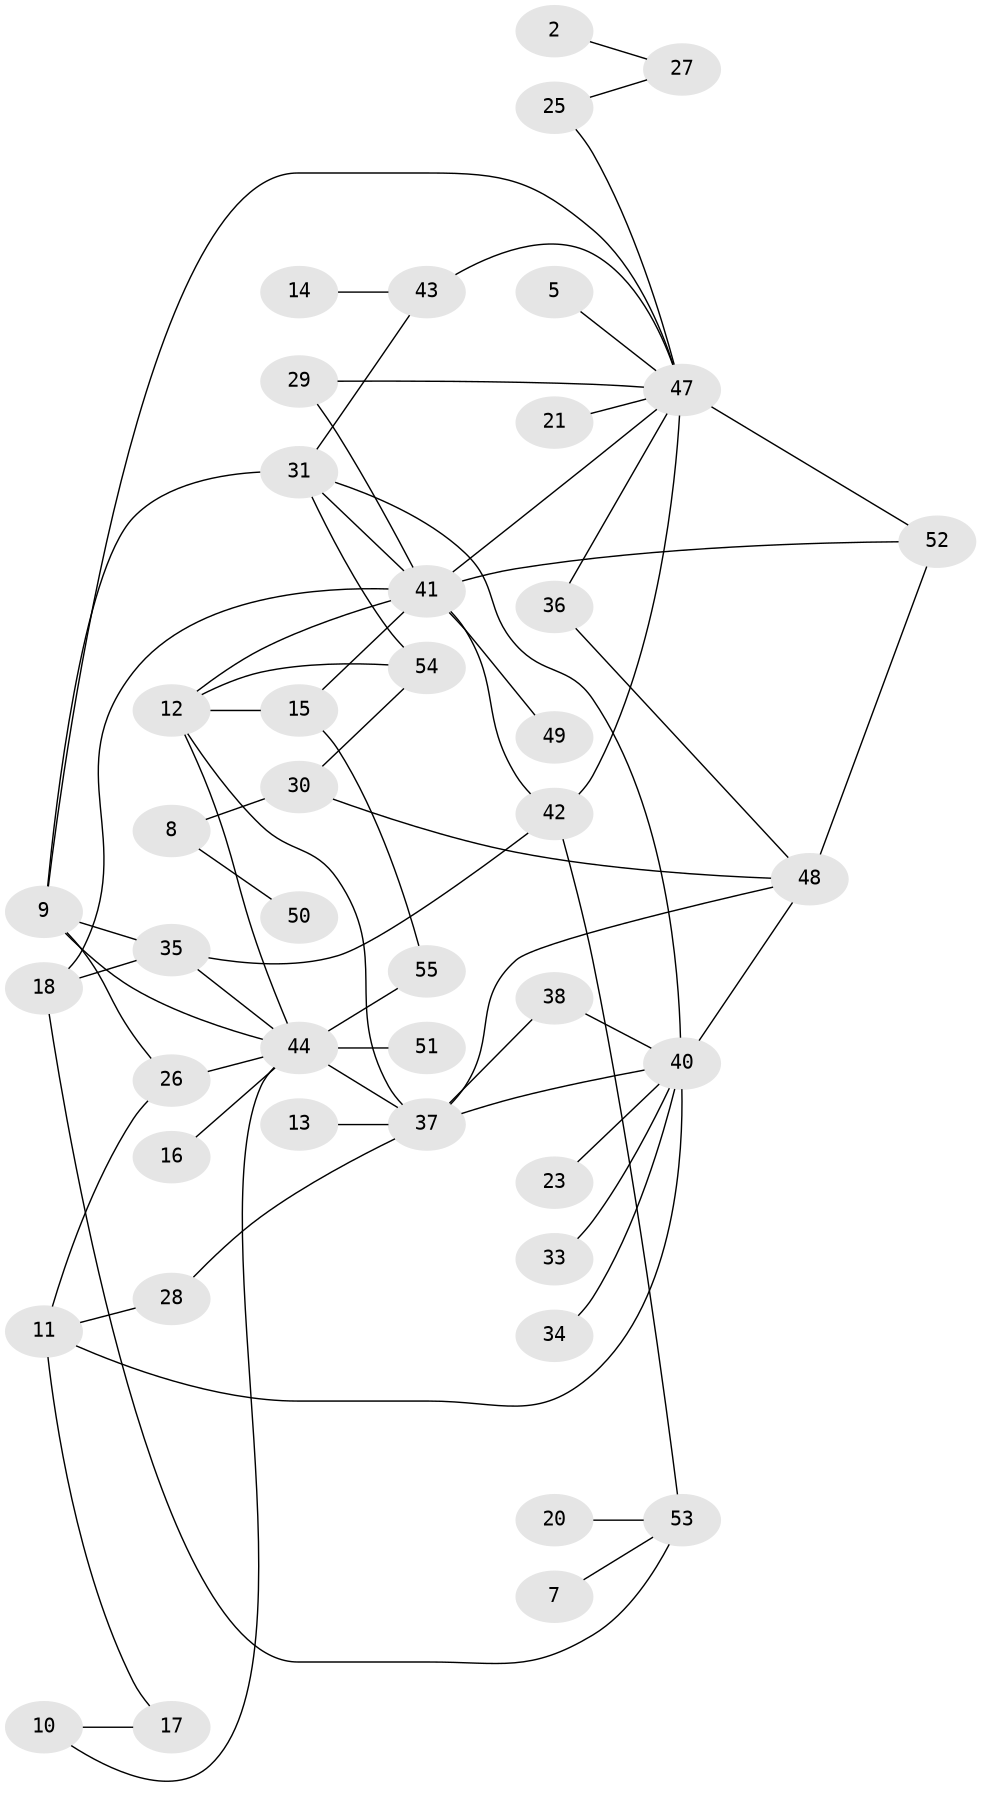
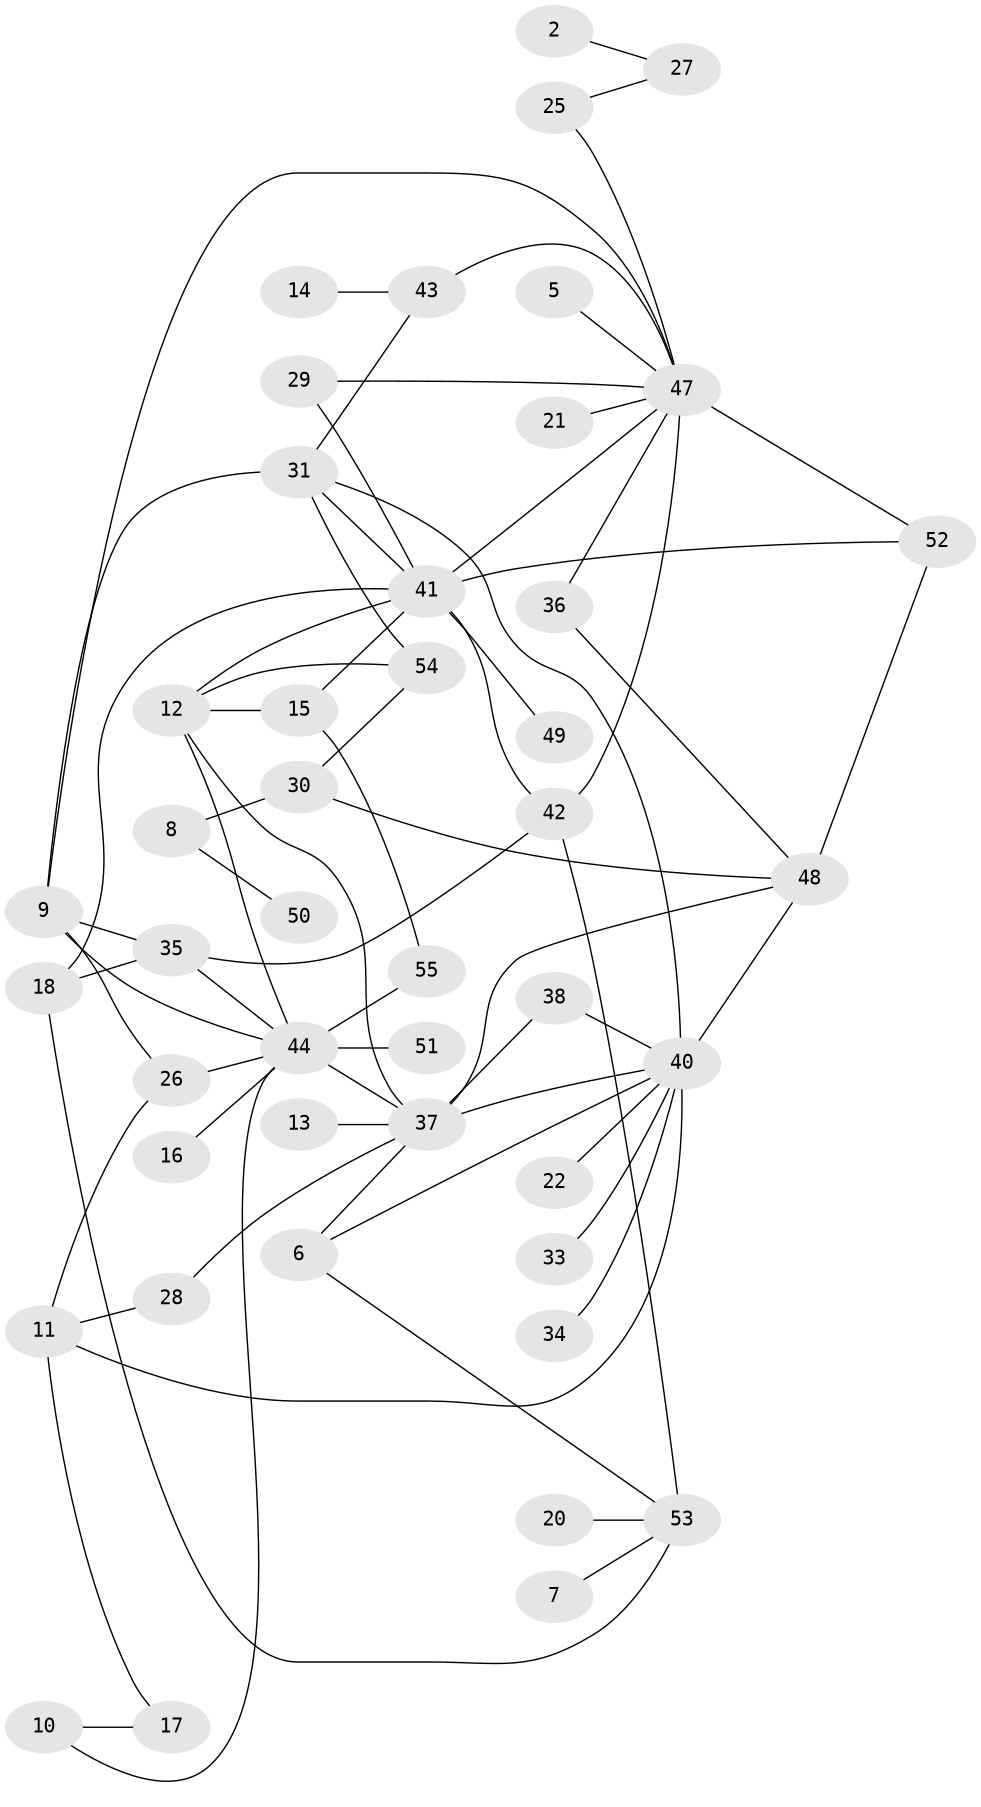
node "23": label "23" -> "22"
node "6": added
